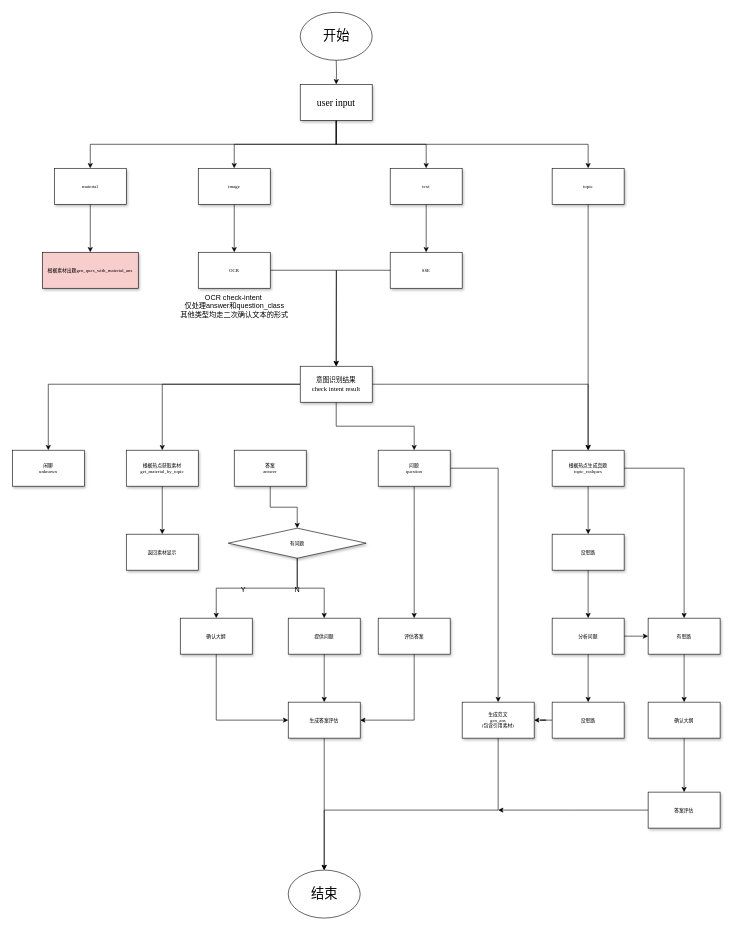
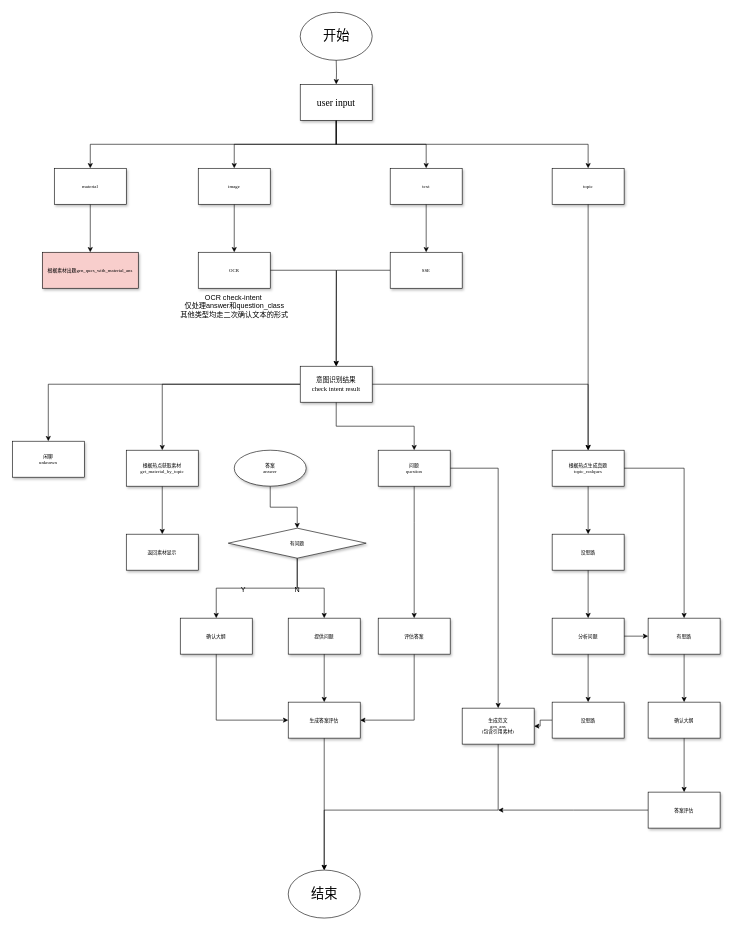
node "闲聊 unknown": moved (48, 468) -> (48, 459)
node "答案 answer": shape rectangle -> ellipse
node "生成范文 gen_ans (包含引用素材)": moved (498, 720) -> (498, 726)
